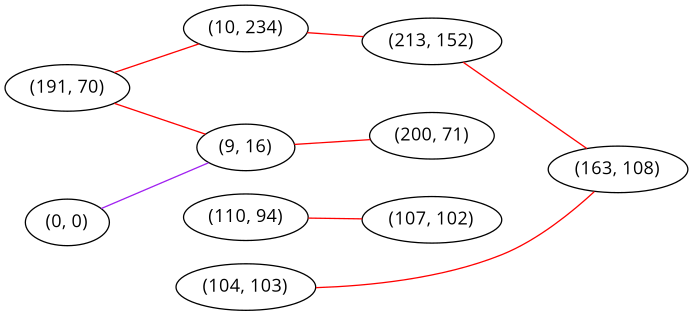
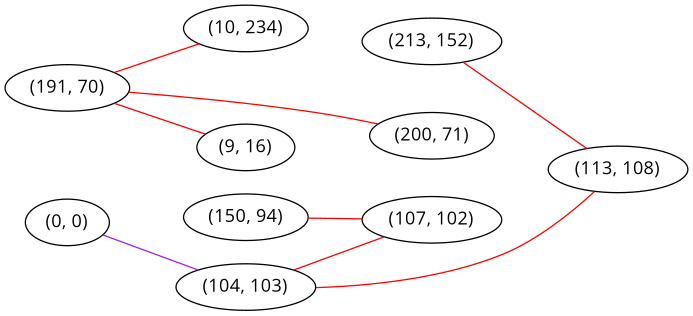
edge "(10, 234)" -- "(213, 152)": removed
edge "(200, 71)" -- "(9, 16)": now "(200, 71)" -- "(191, 70)"
node "(163, 108)": label "(163, 108)" -> "(113, 108)"
edge "(9, 16)" -- "(0, 0)": now "(104, 103)" -- "(0, 0)"
node "(110, 94)": label "(110, 94)" -> "(150, 94)"
edge "(107, 102)" -- "(104, 103)": added
